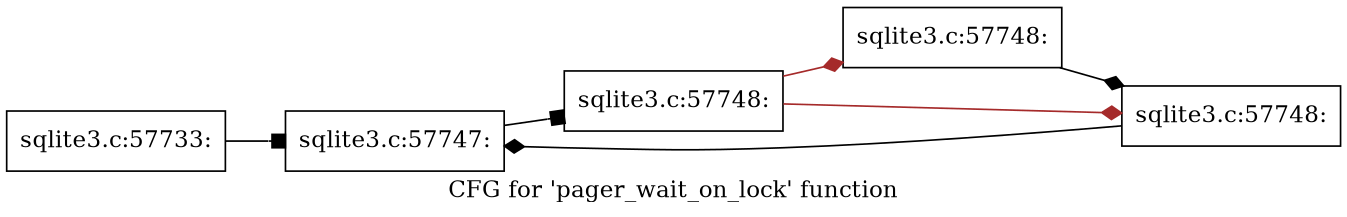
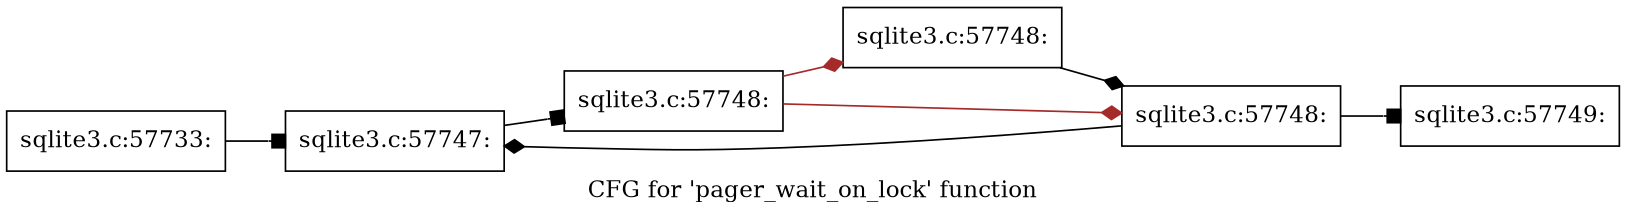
node "sqlite3.c:57749:": added
